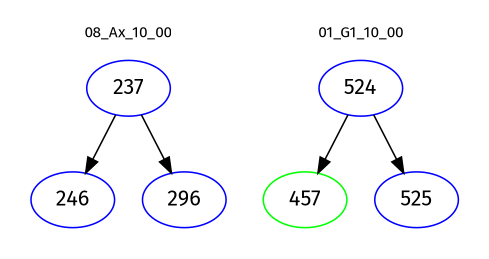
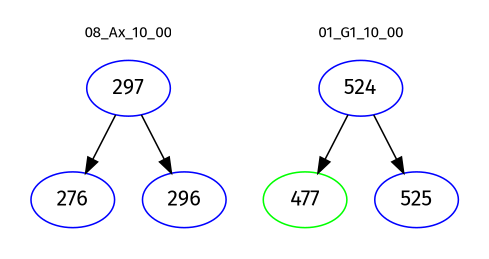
node "237": label "237" -> "297"
node "246": label "246" -> "276"
node "457": label "457" -> "477"
